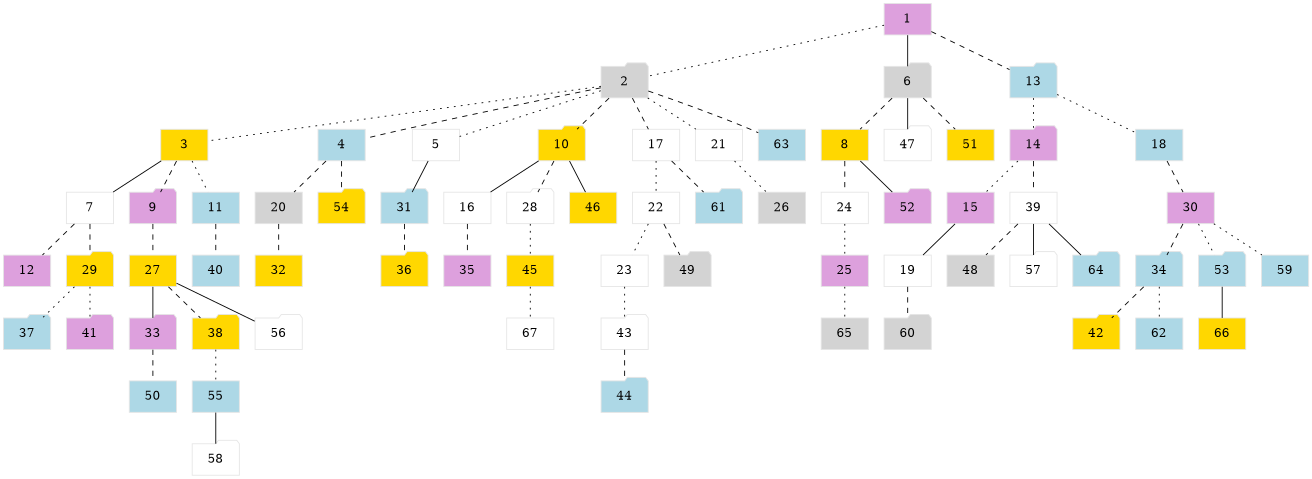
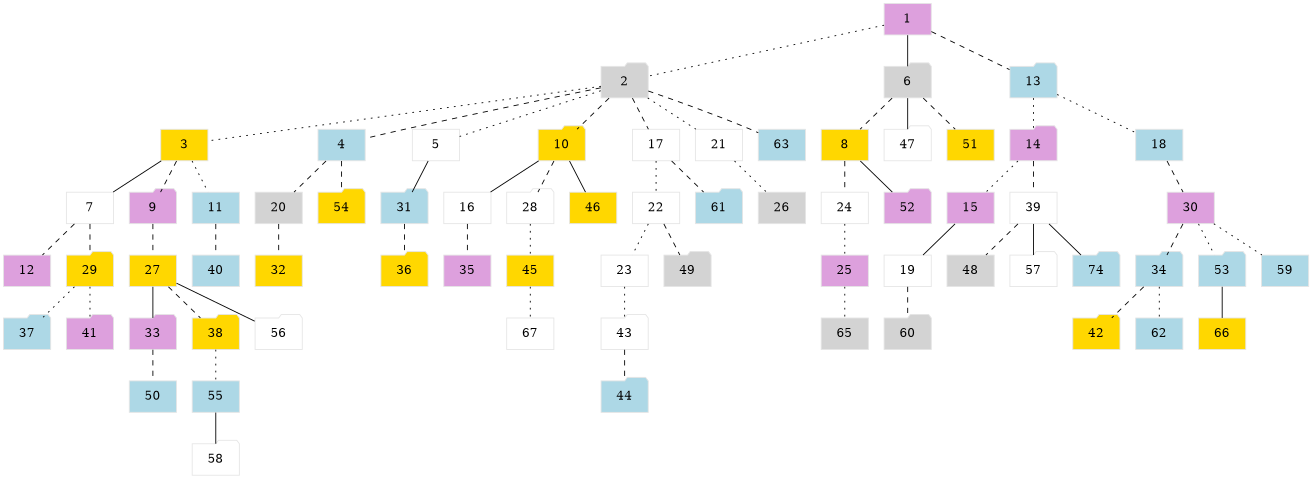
node "64": label "64" -> "74"
